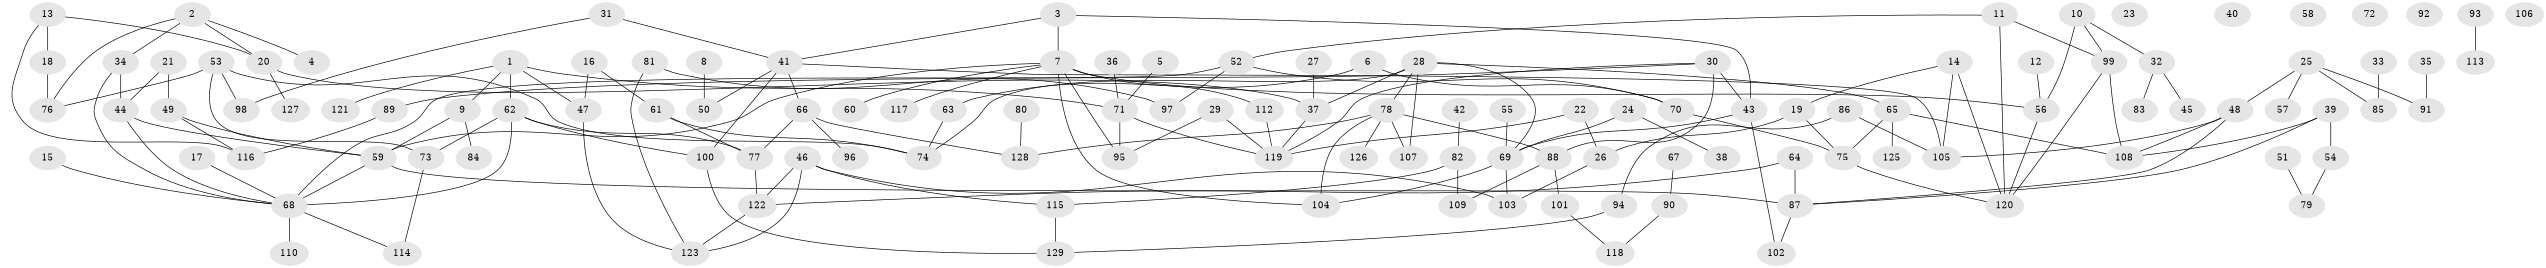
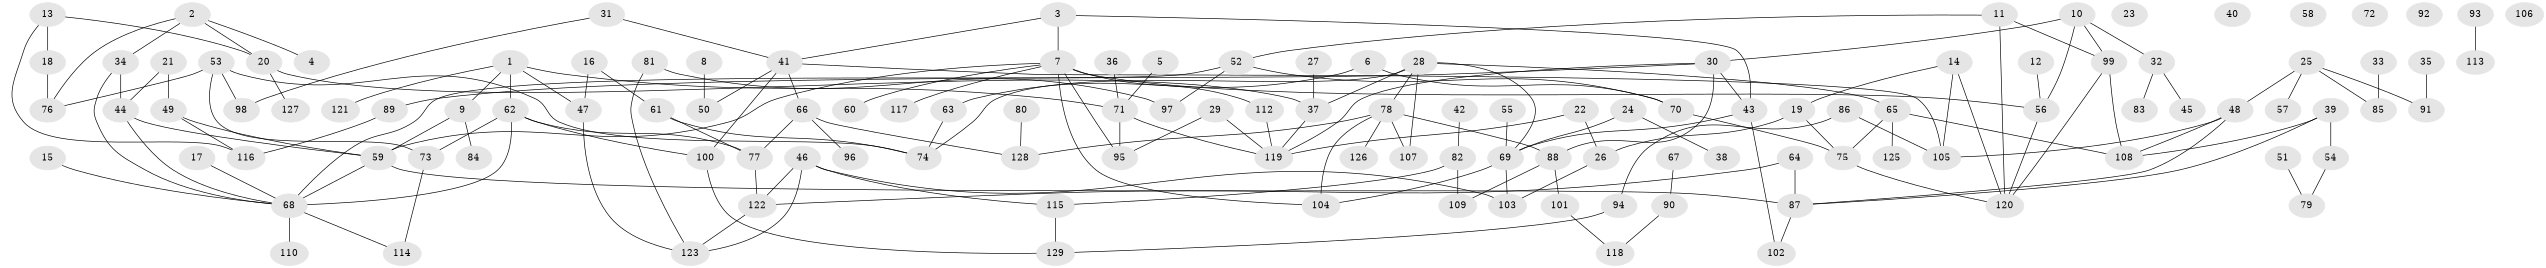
edge "10" -- "30": added
